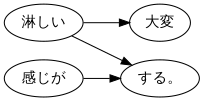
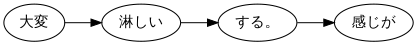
edge "淋しい" -> "大変": reversed
edge "感じが" -> "する。": reversed
